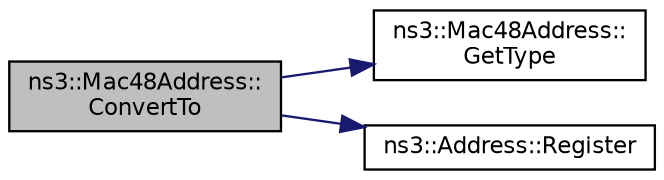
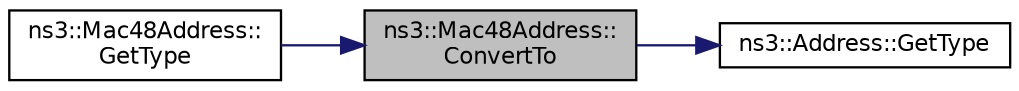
edge "ns3::Mac48Address:: ConvertTo" -> "ns3::Mac48Address:: GetType": reversed
node "ns3::Address::Register": label "ns3::Address::Register" -> "ns3::Address::GetType"
